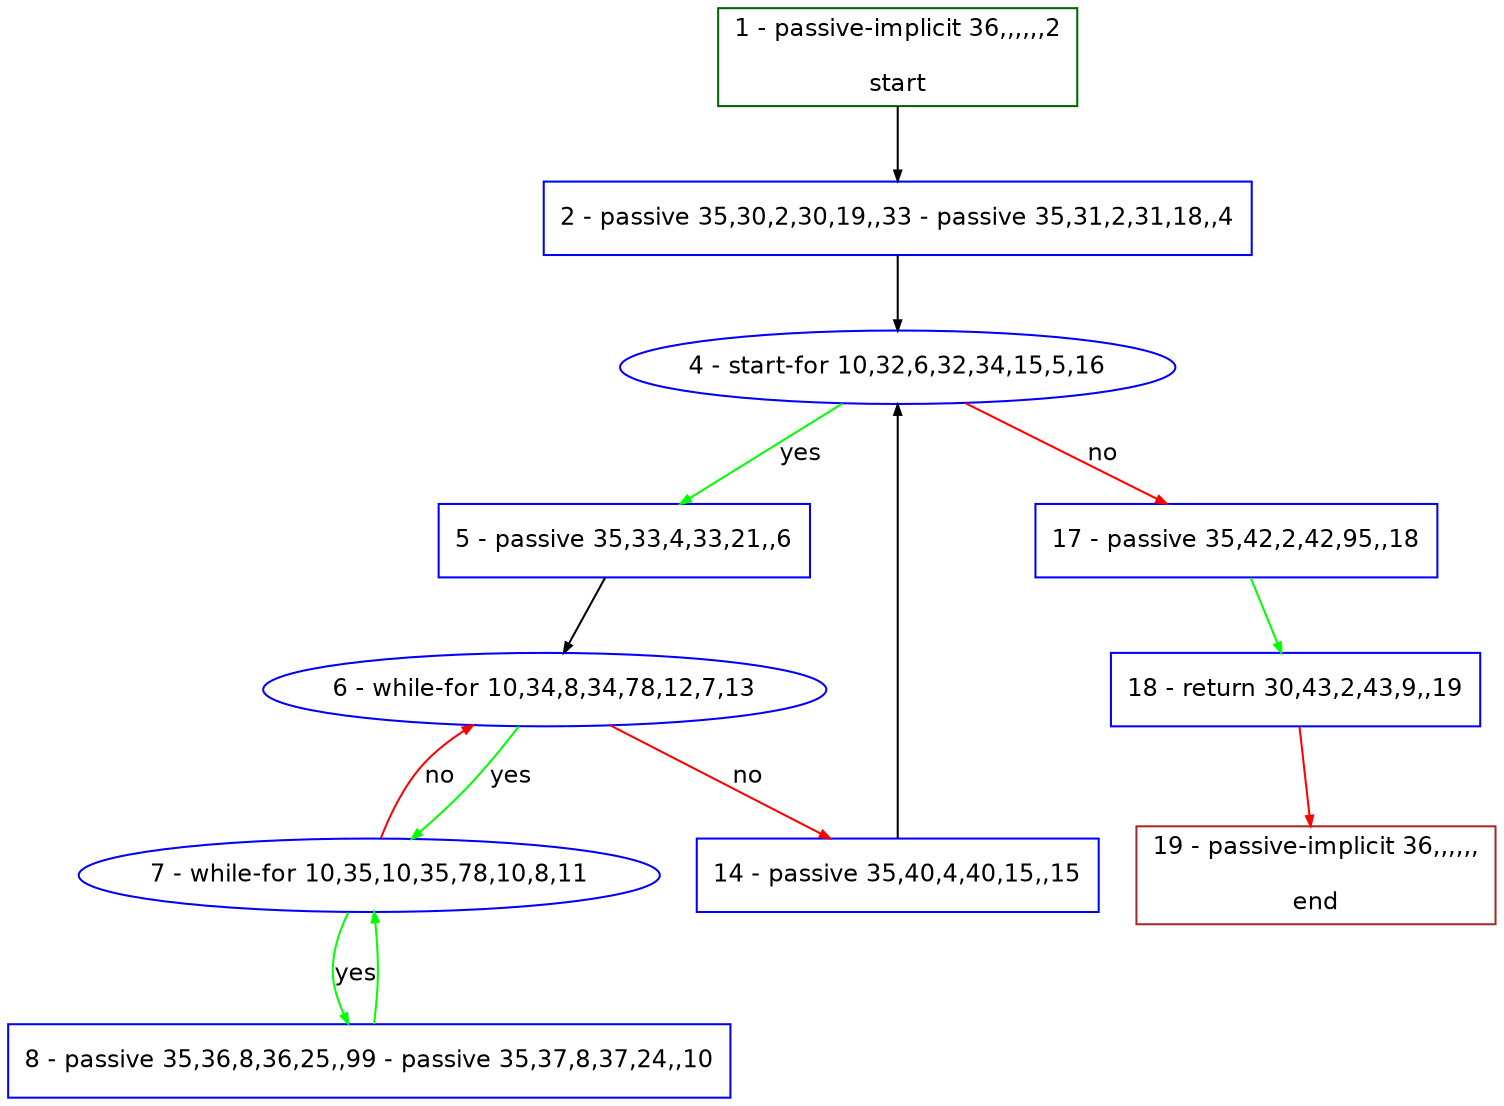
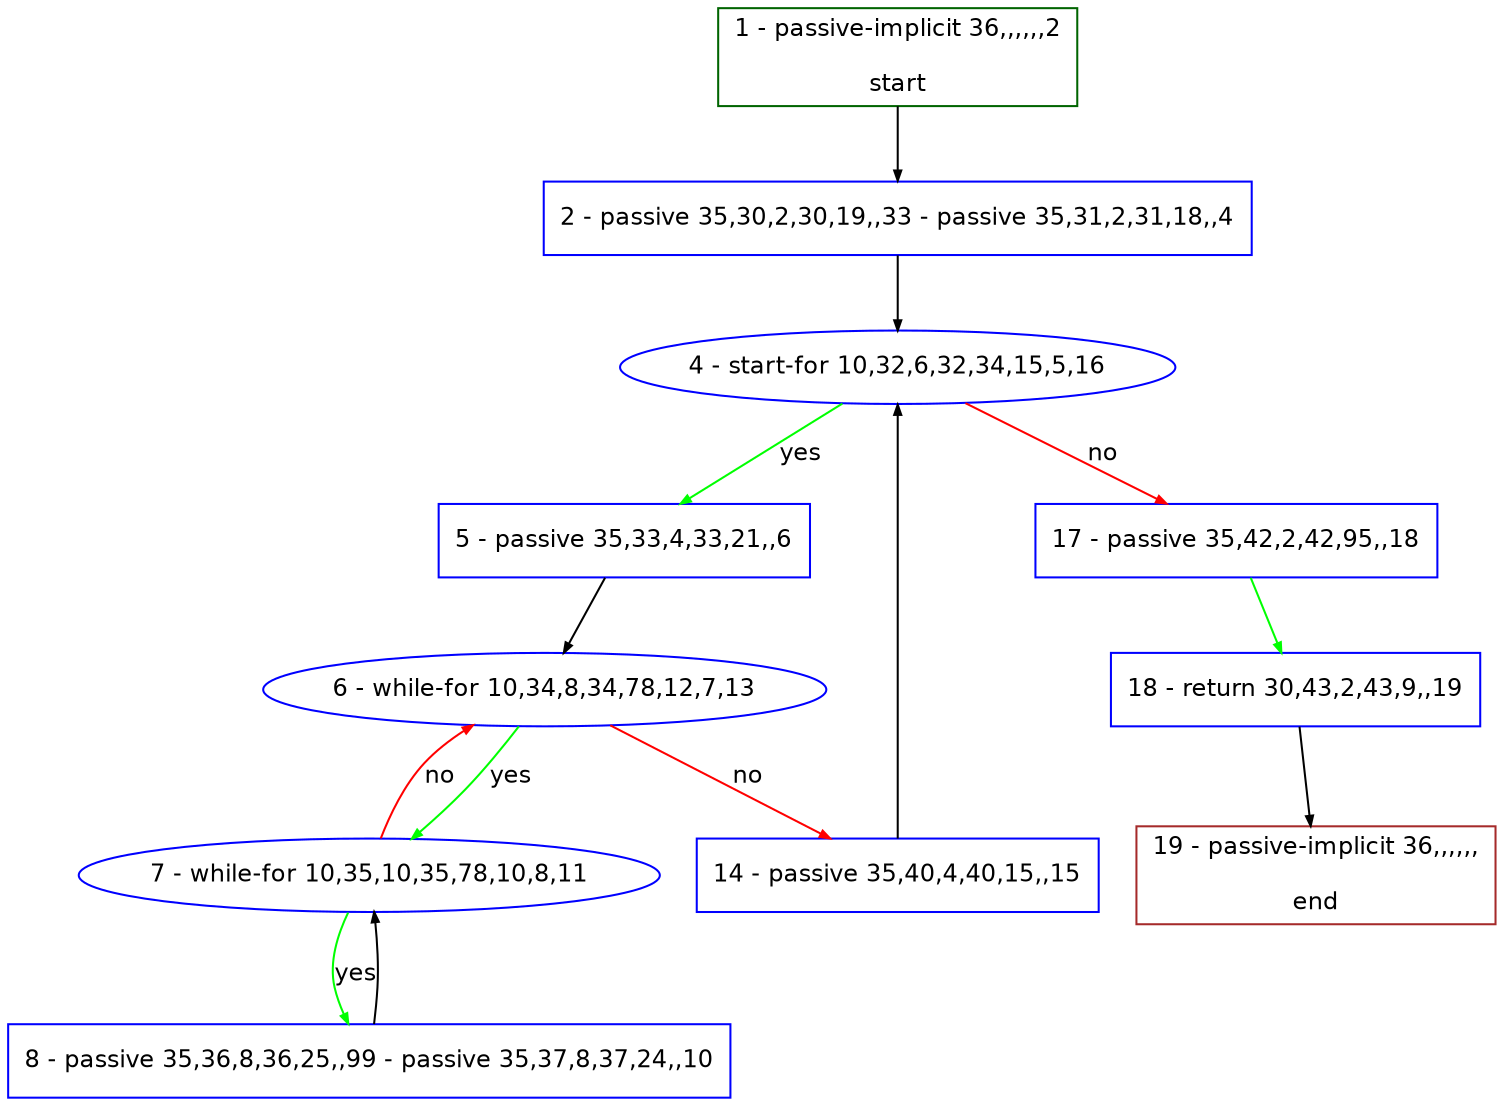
edge "18 - return 30,43,2,43,9,,19" -> "19 - passive-implicit 36,,,,,, end": color #ff0000 -> #000000
edge "8 - passive 35,36,8,36,25,,99 - passive 35,37,8,37,24,,10" -> "7 - while-for 10,35,10,35,78,10,8,11": color #00ff00 -> #000000
